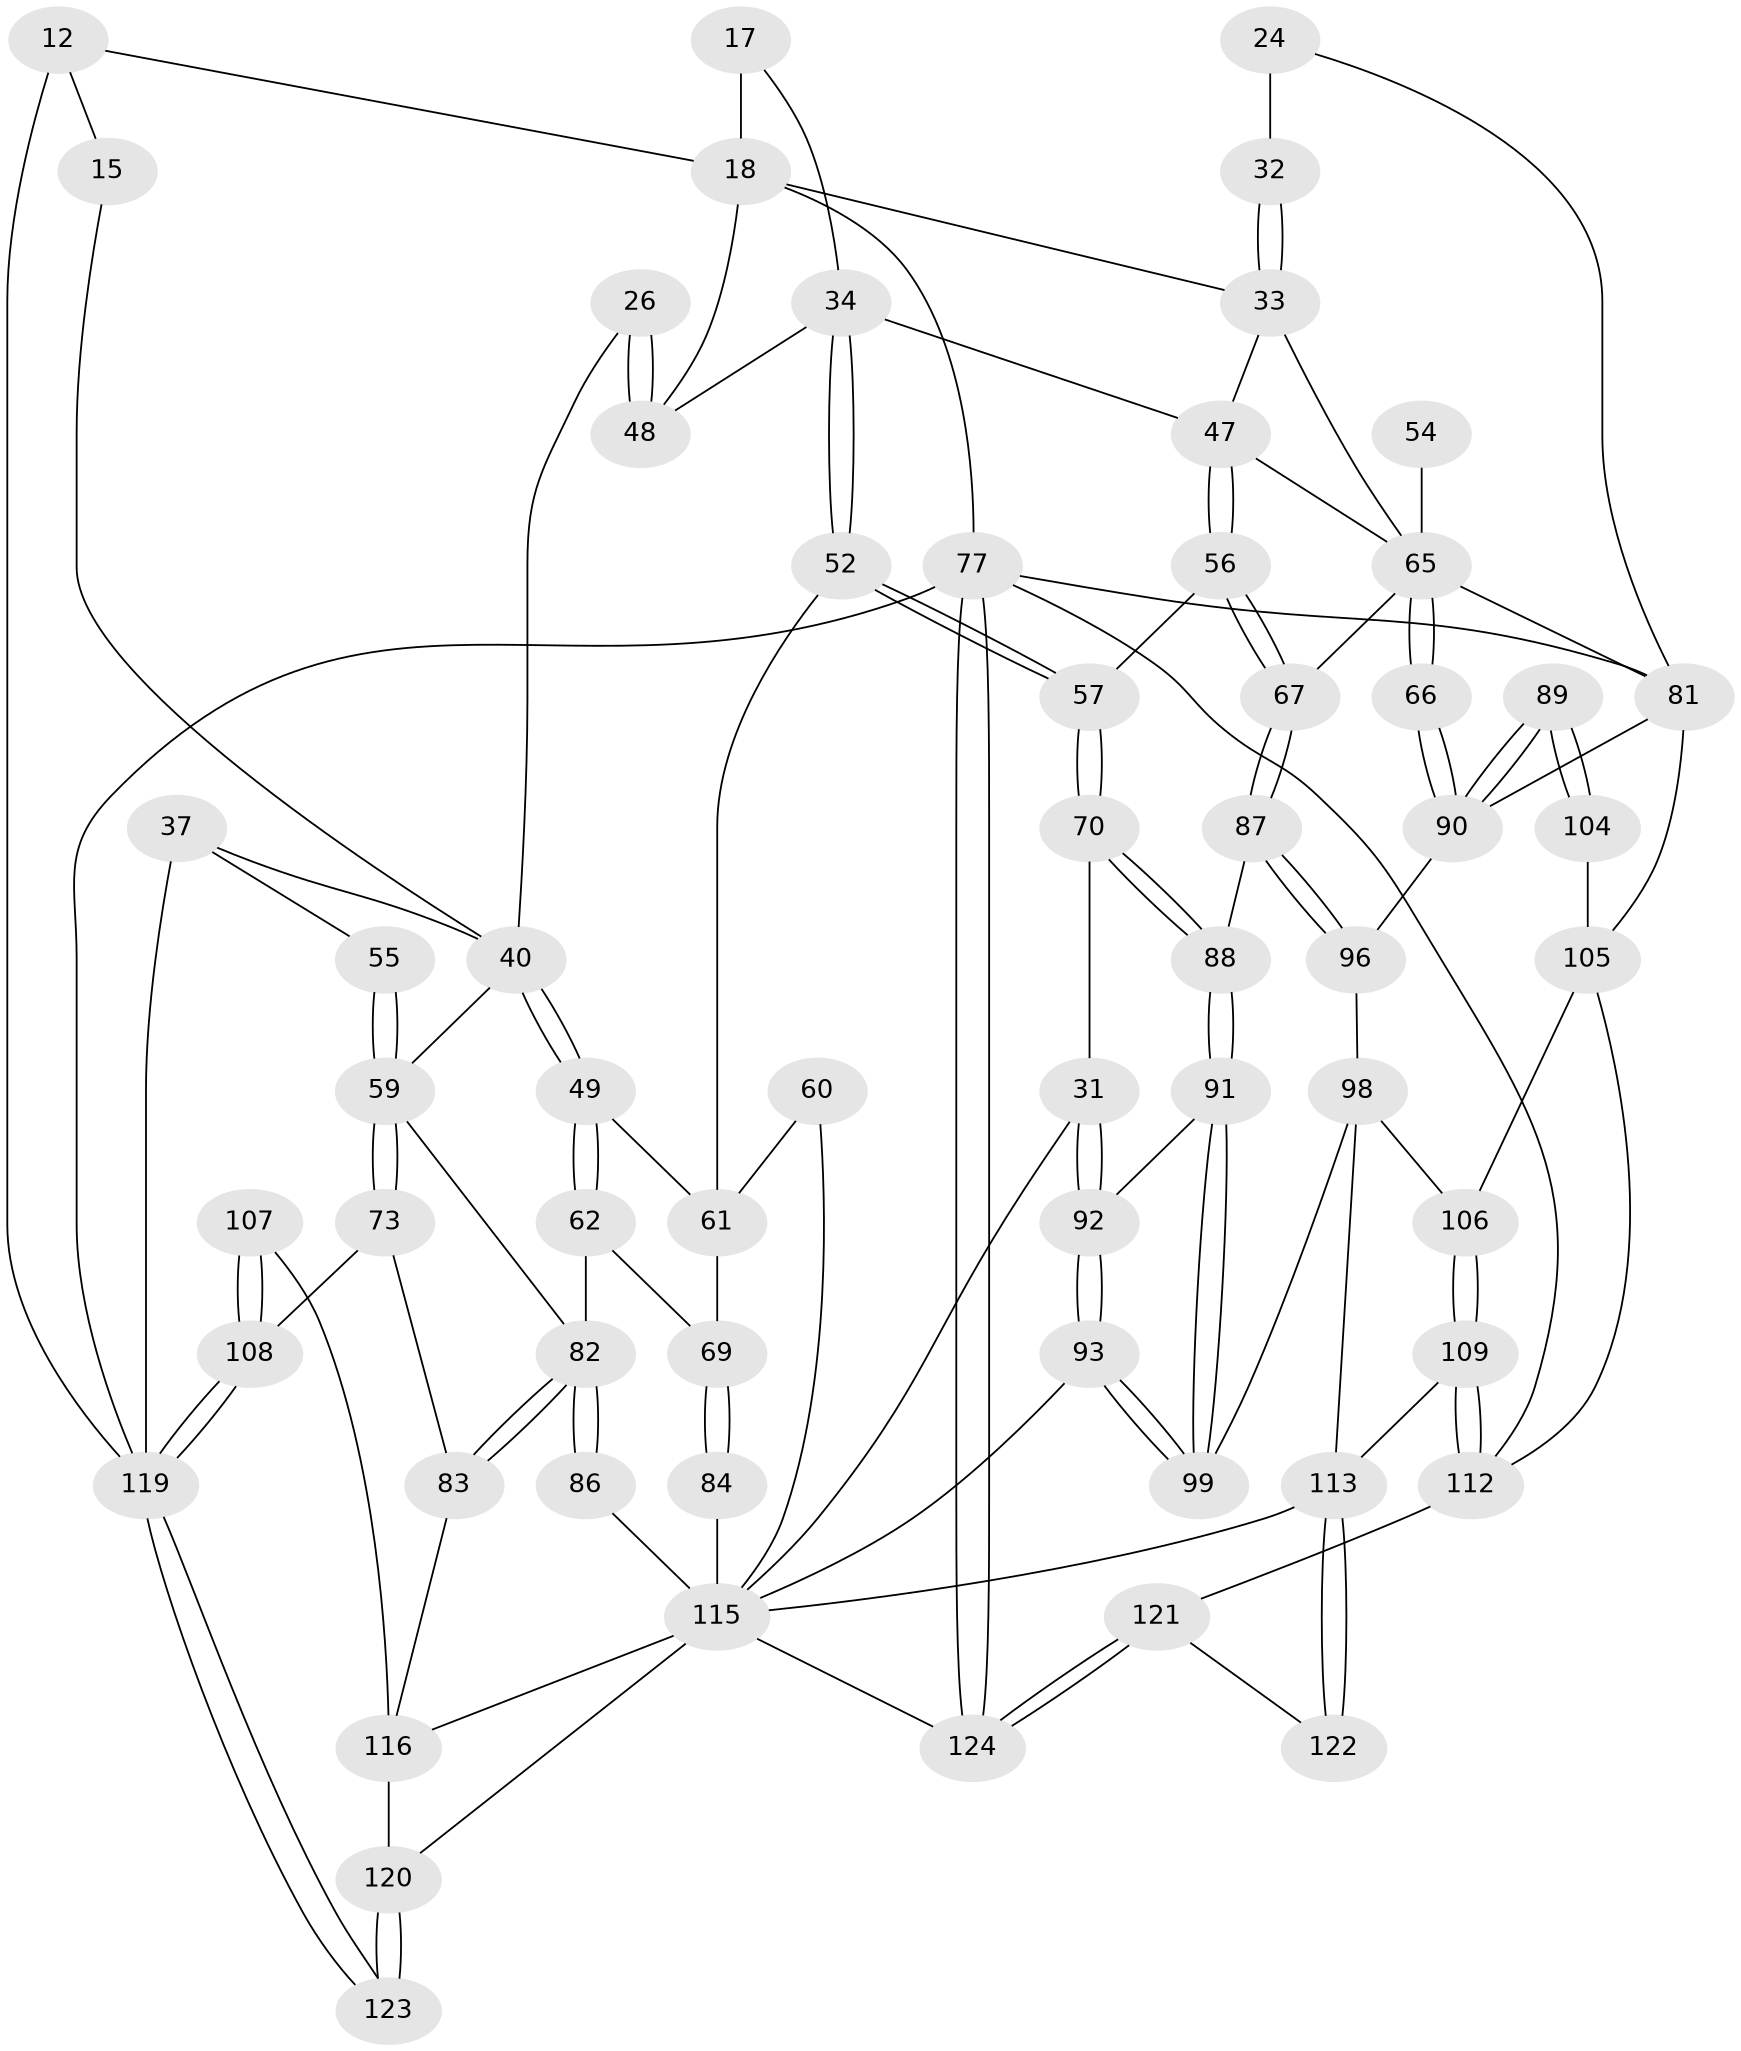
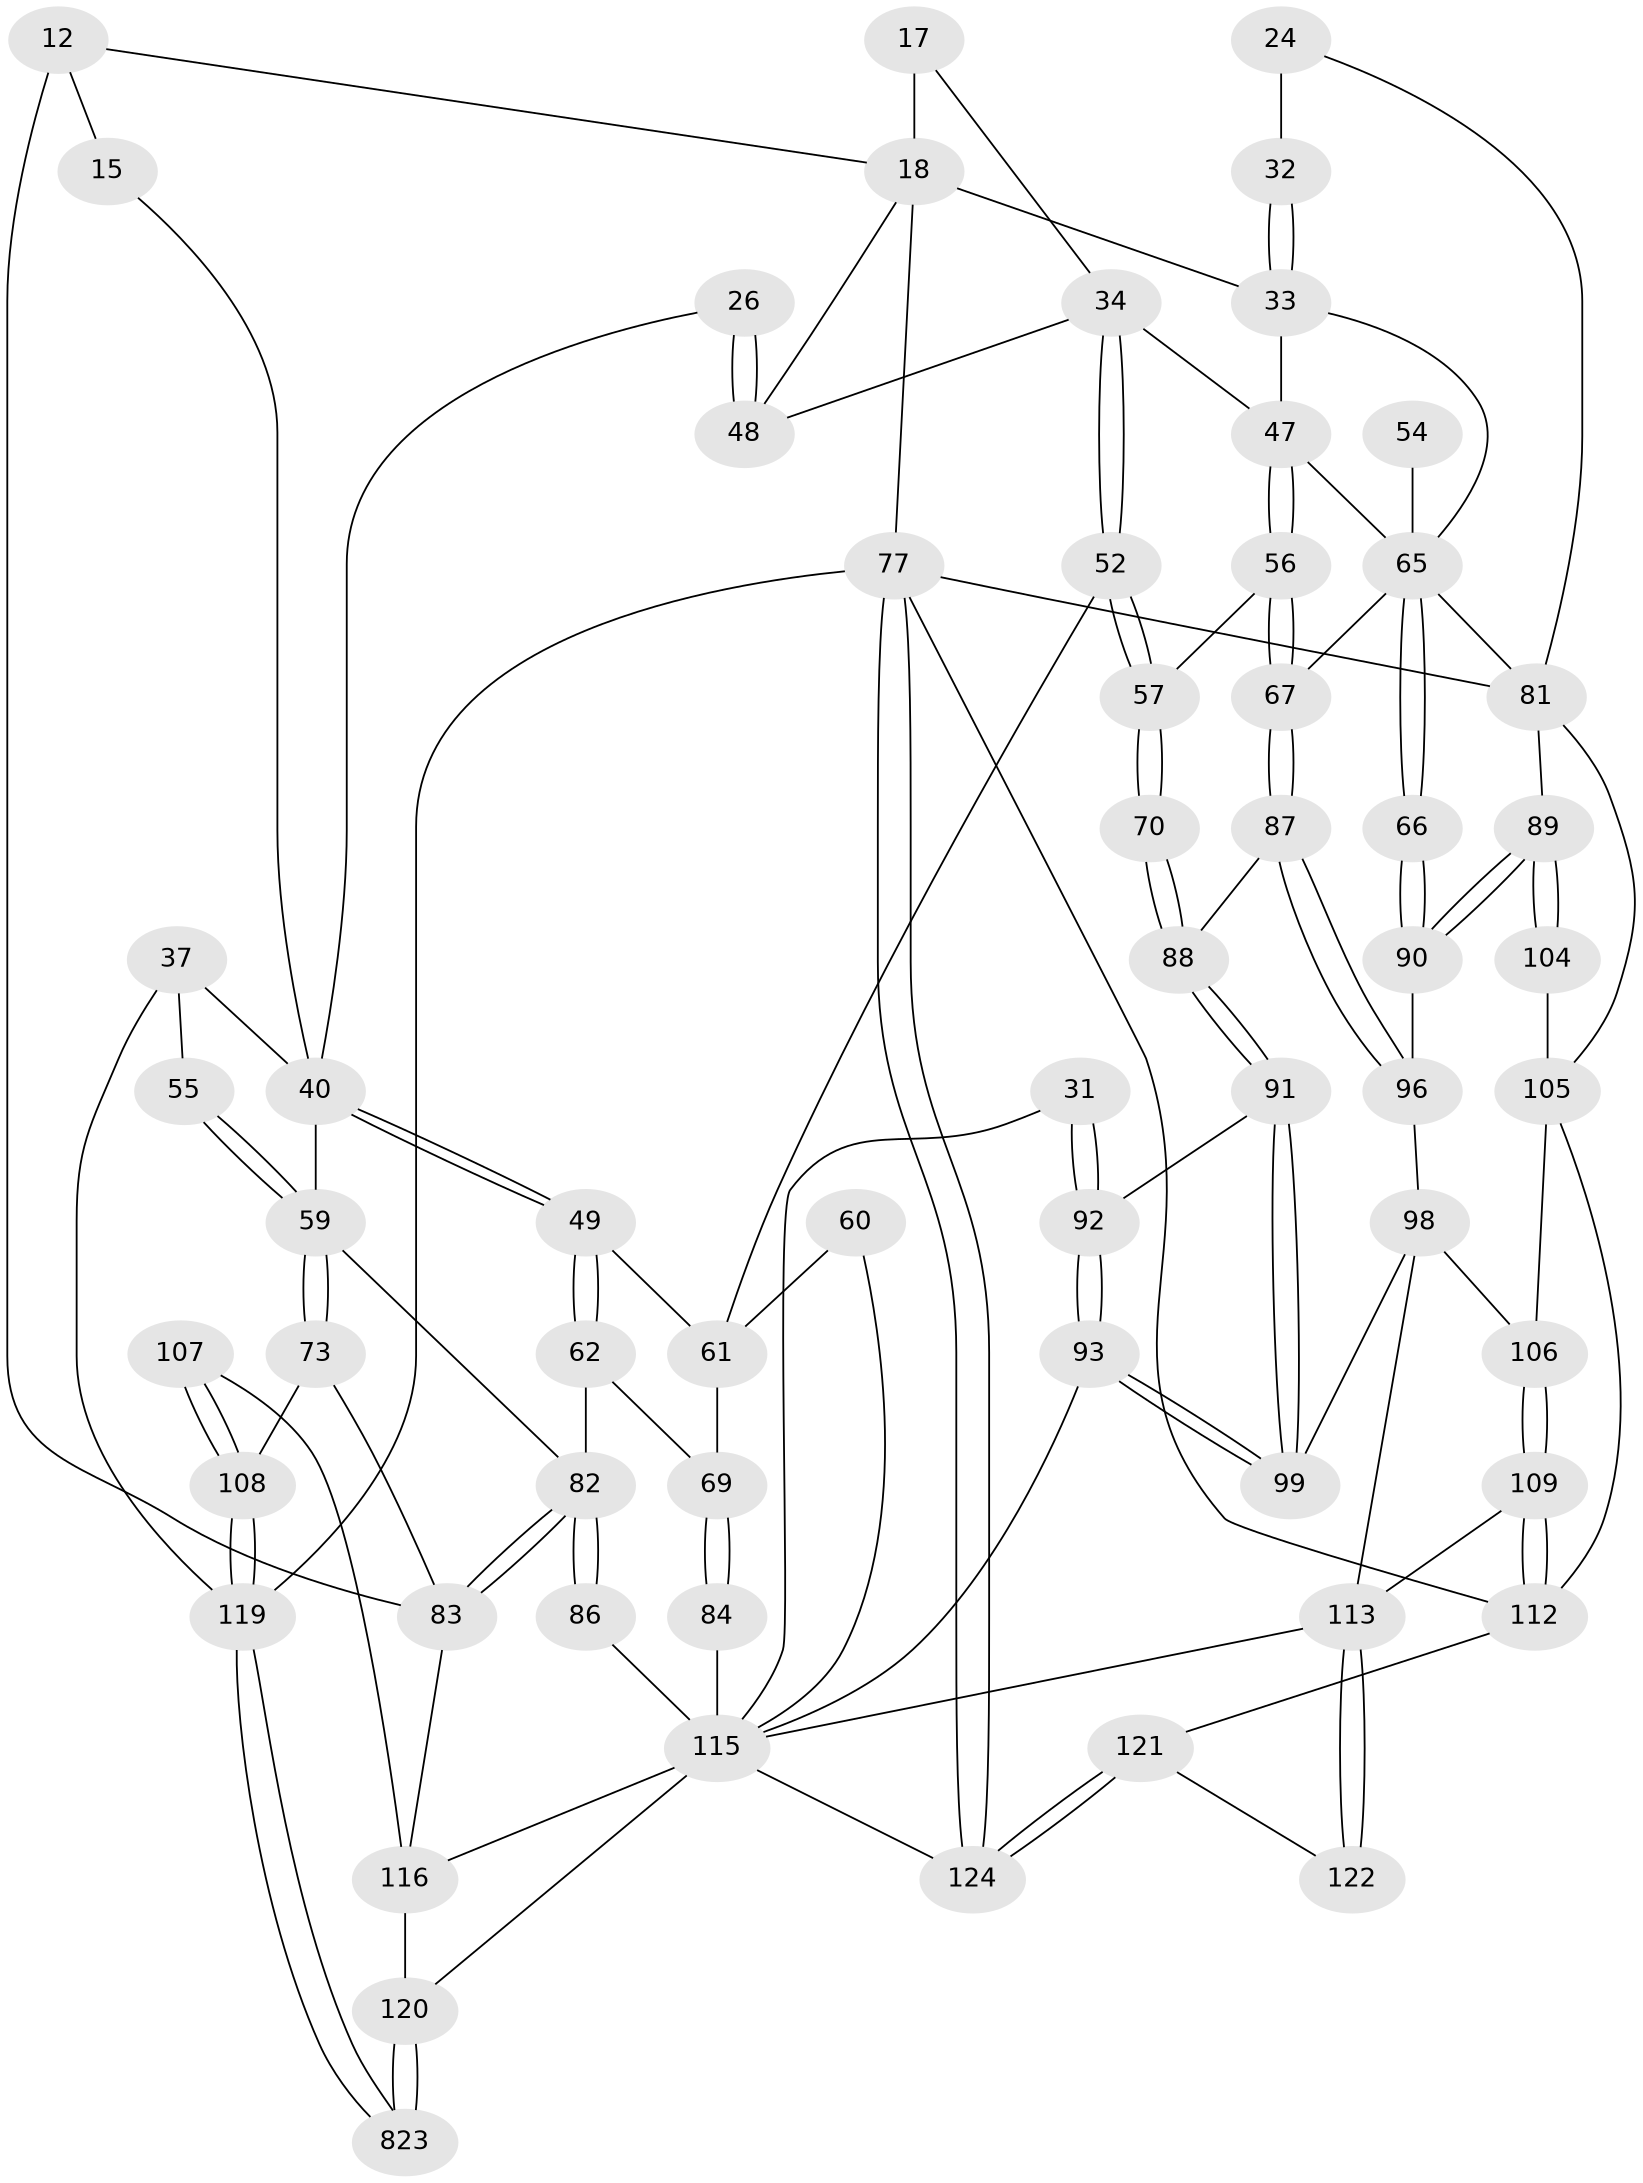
edge "81" -- "90": now "81" -- "89"
edge "12" -- "119": now "12" -- "83"
edge "70" -- "31": removed
node "123": label "123" -> "823"
